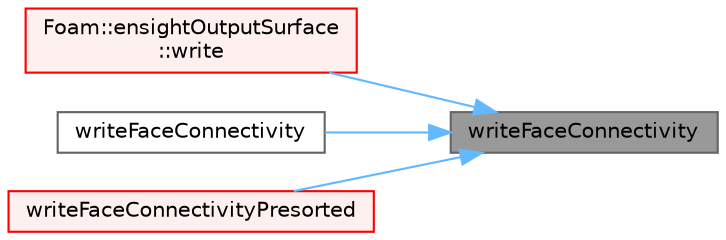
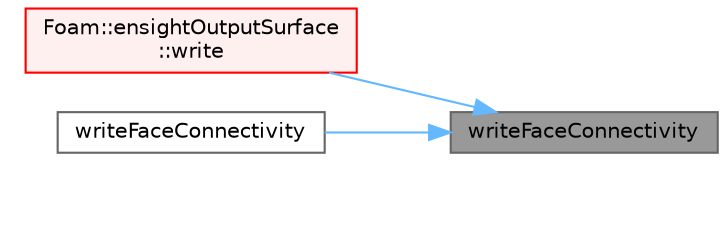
node "writeFaceConnectivityPresorted": removed
